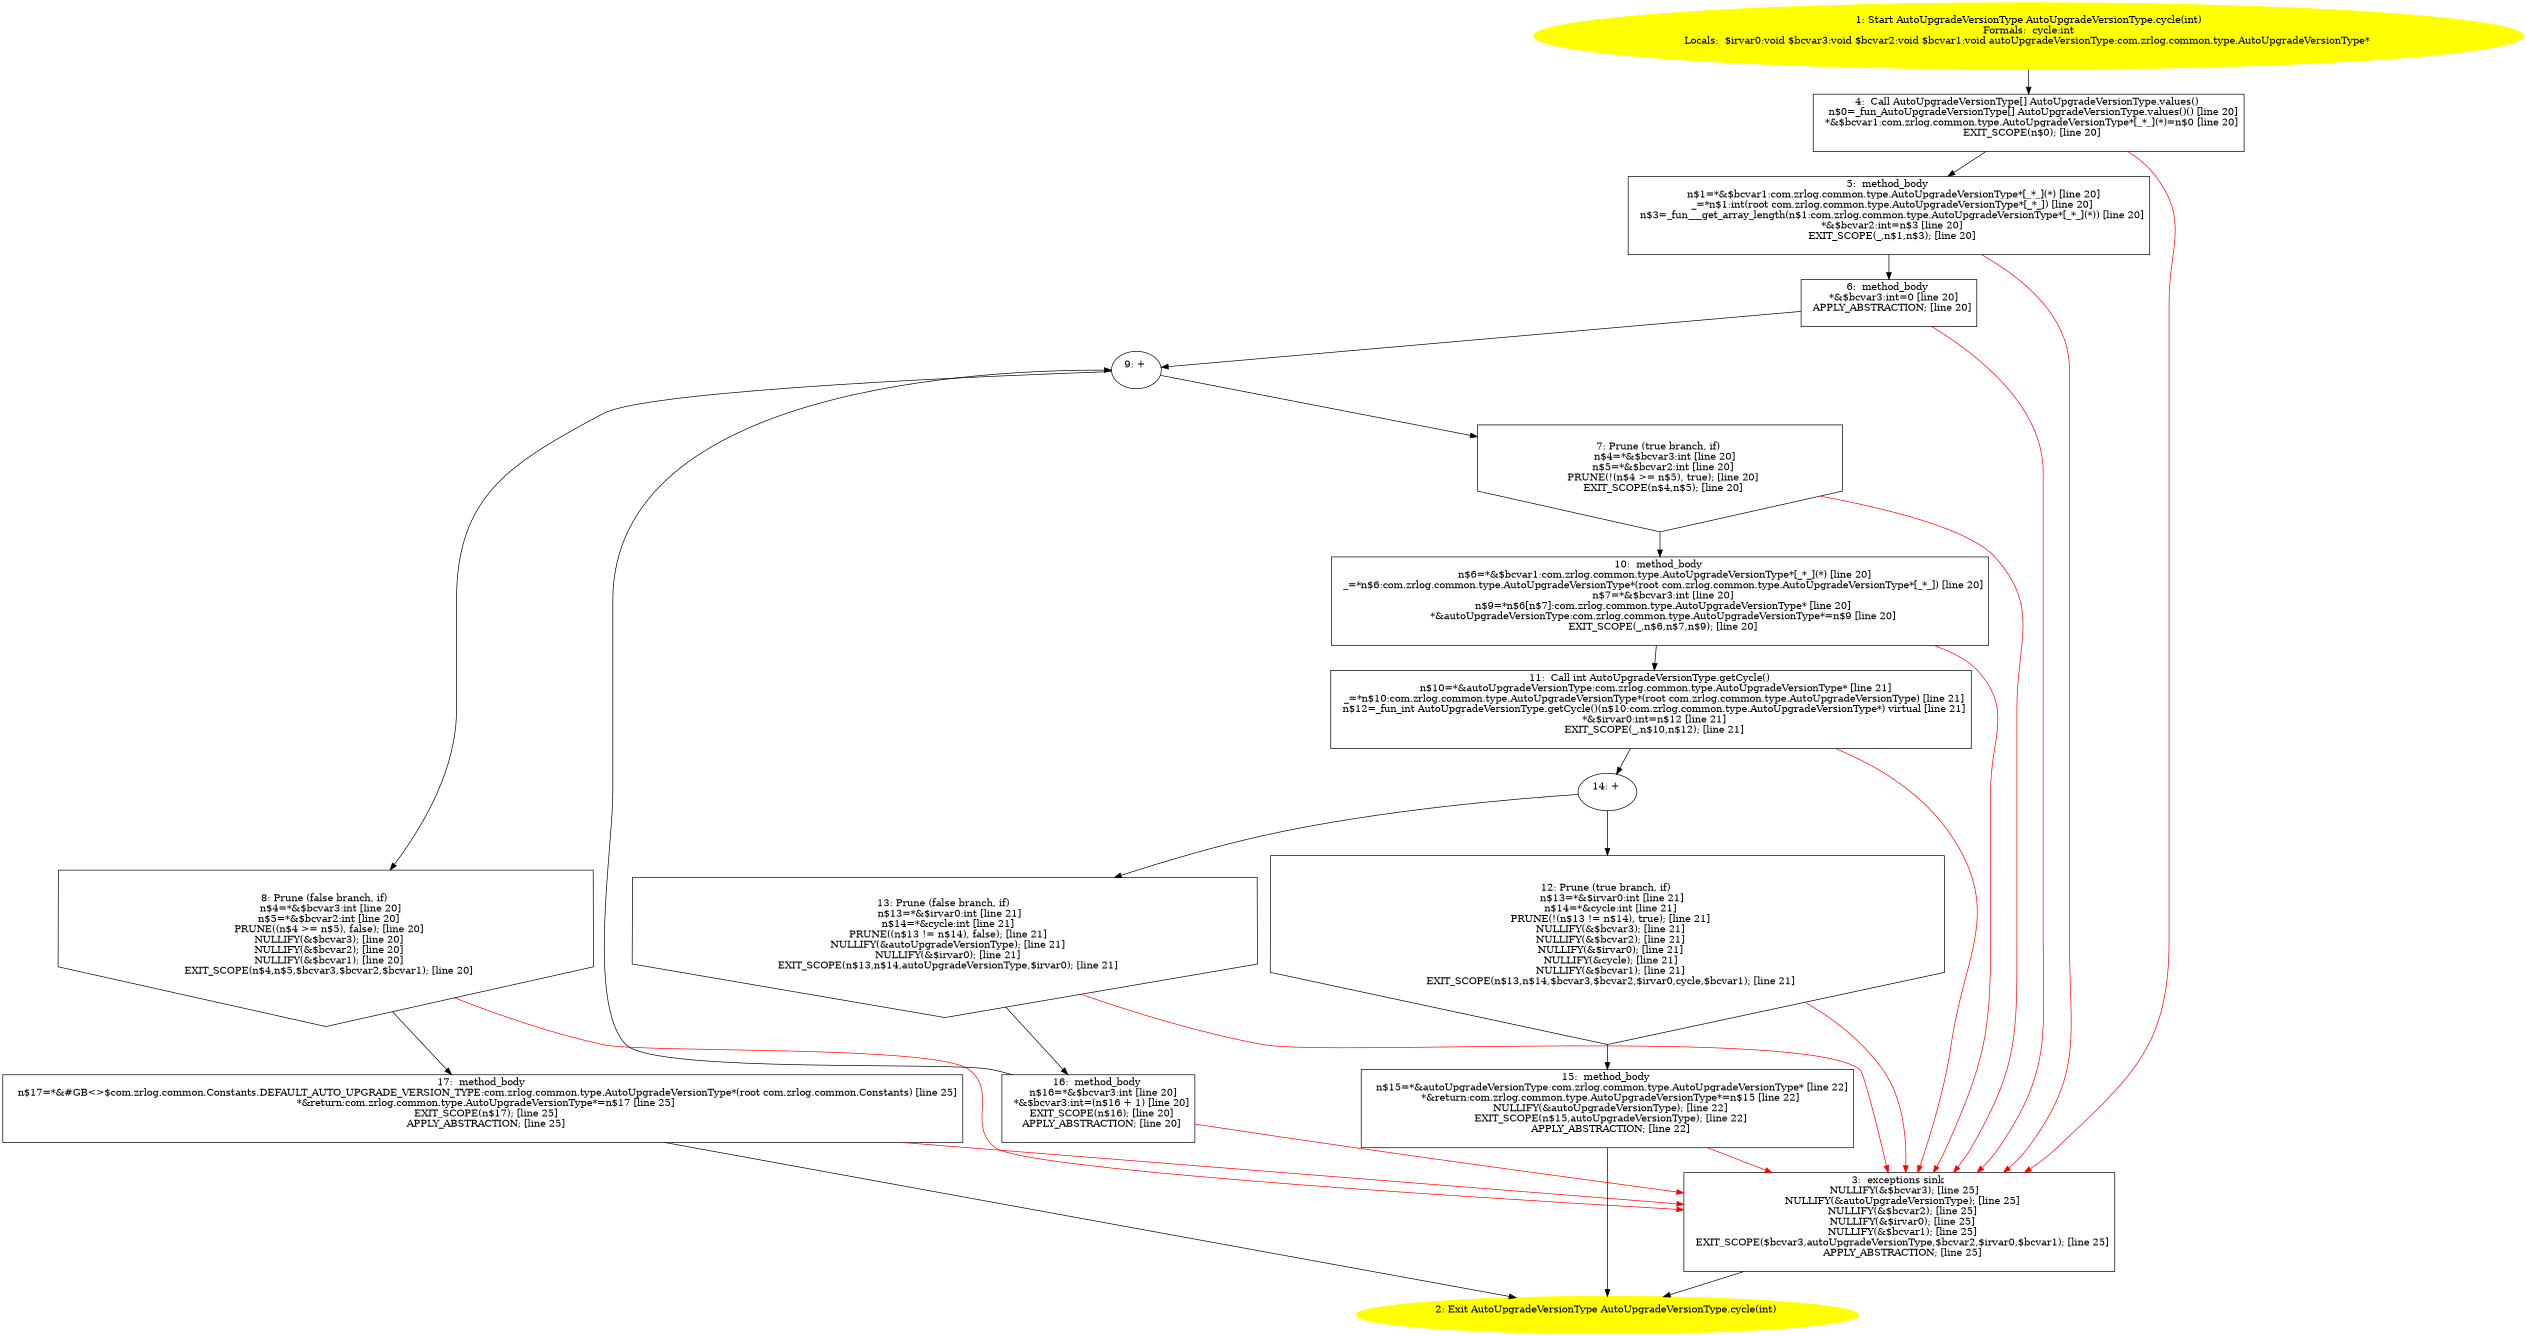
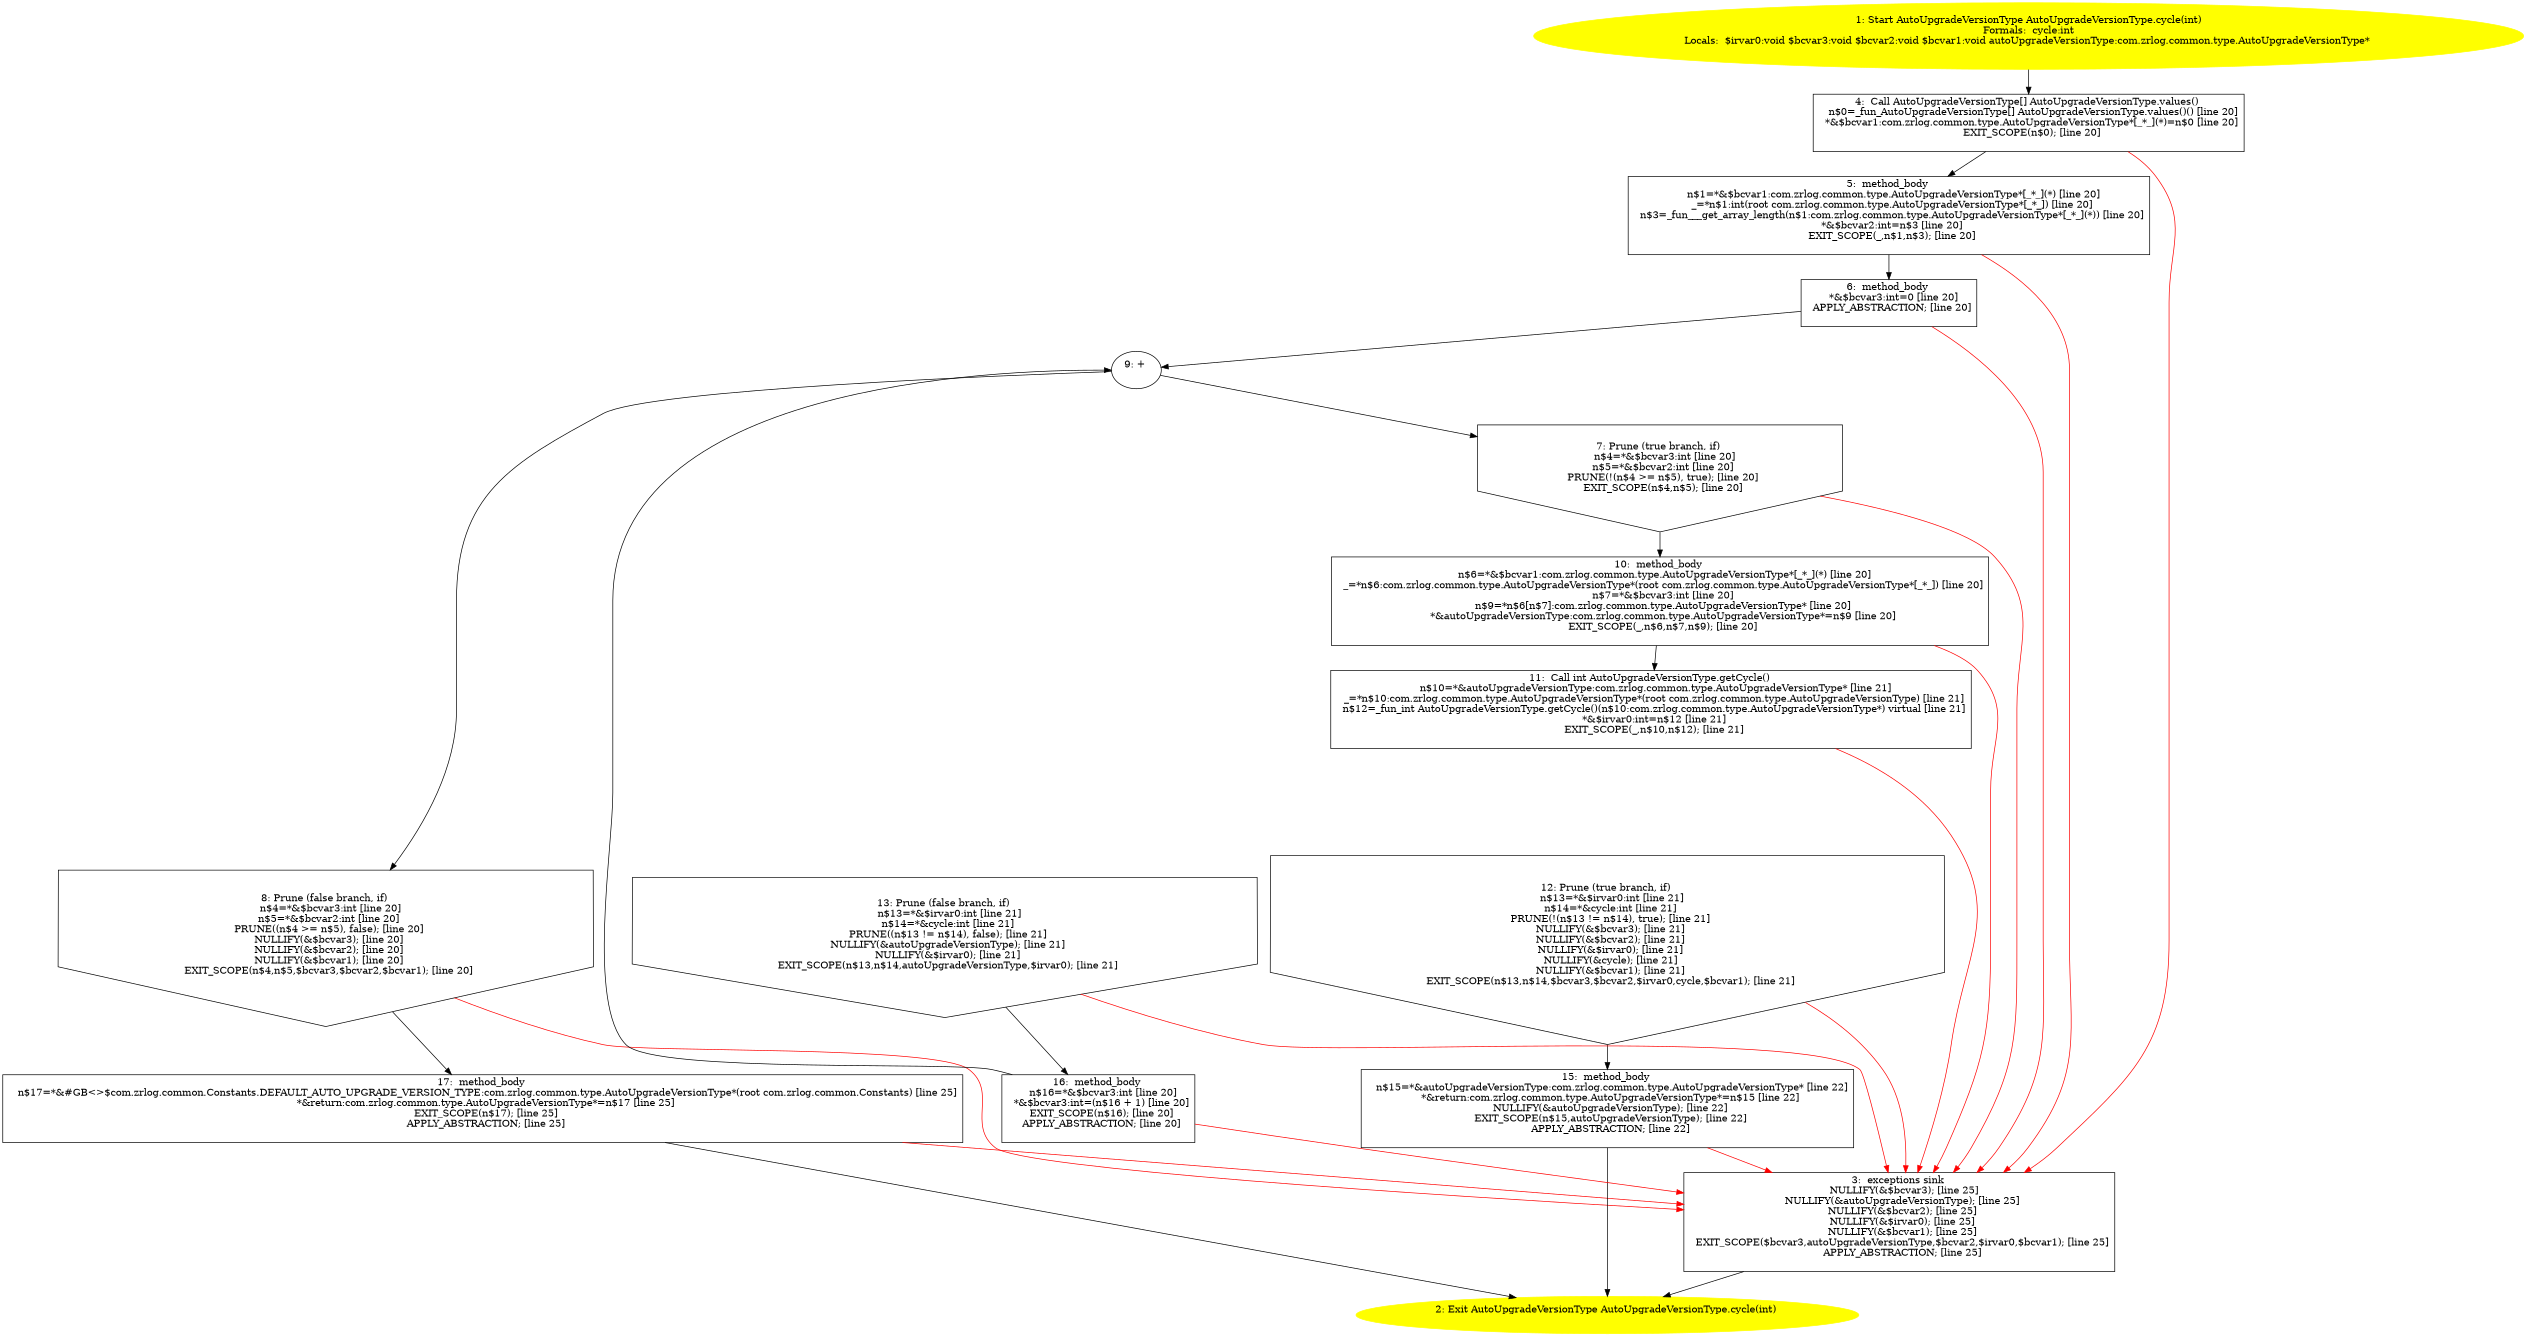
node "14: +": removed
